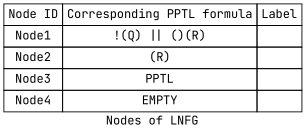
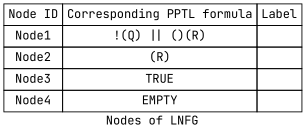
node "Node ID": text "PPTL" -> "TRUE"
